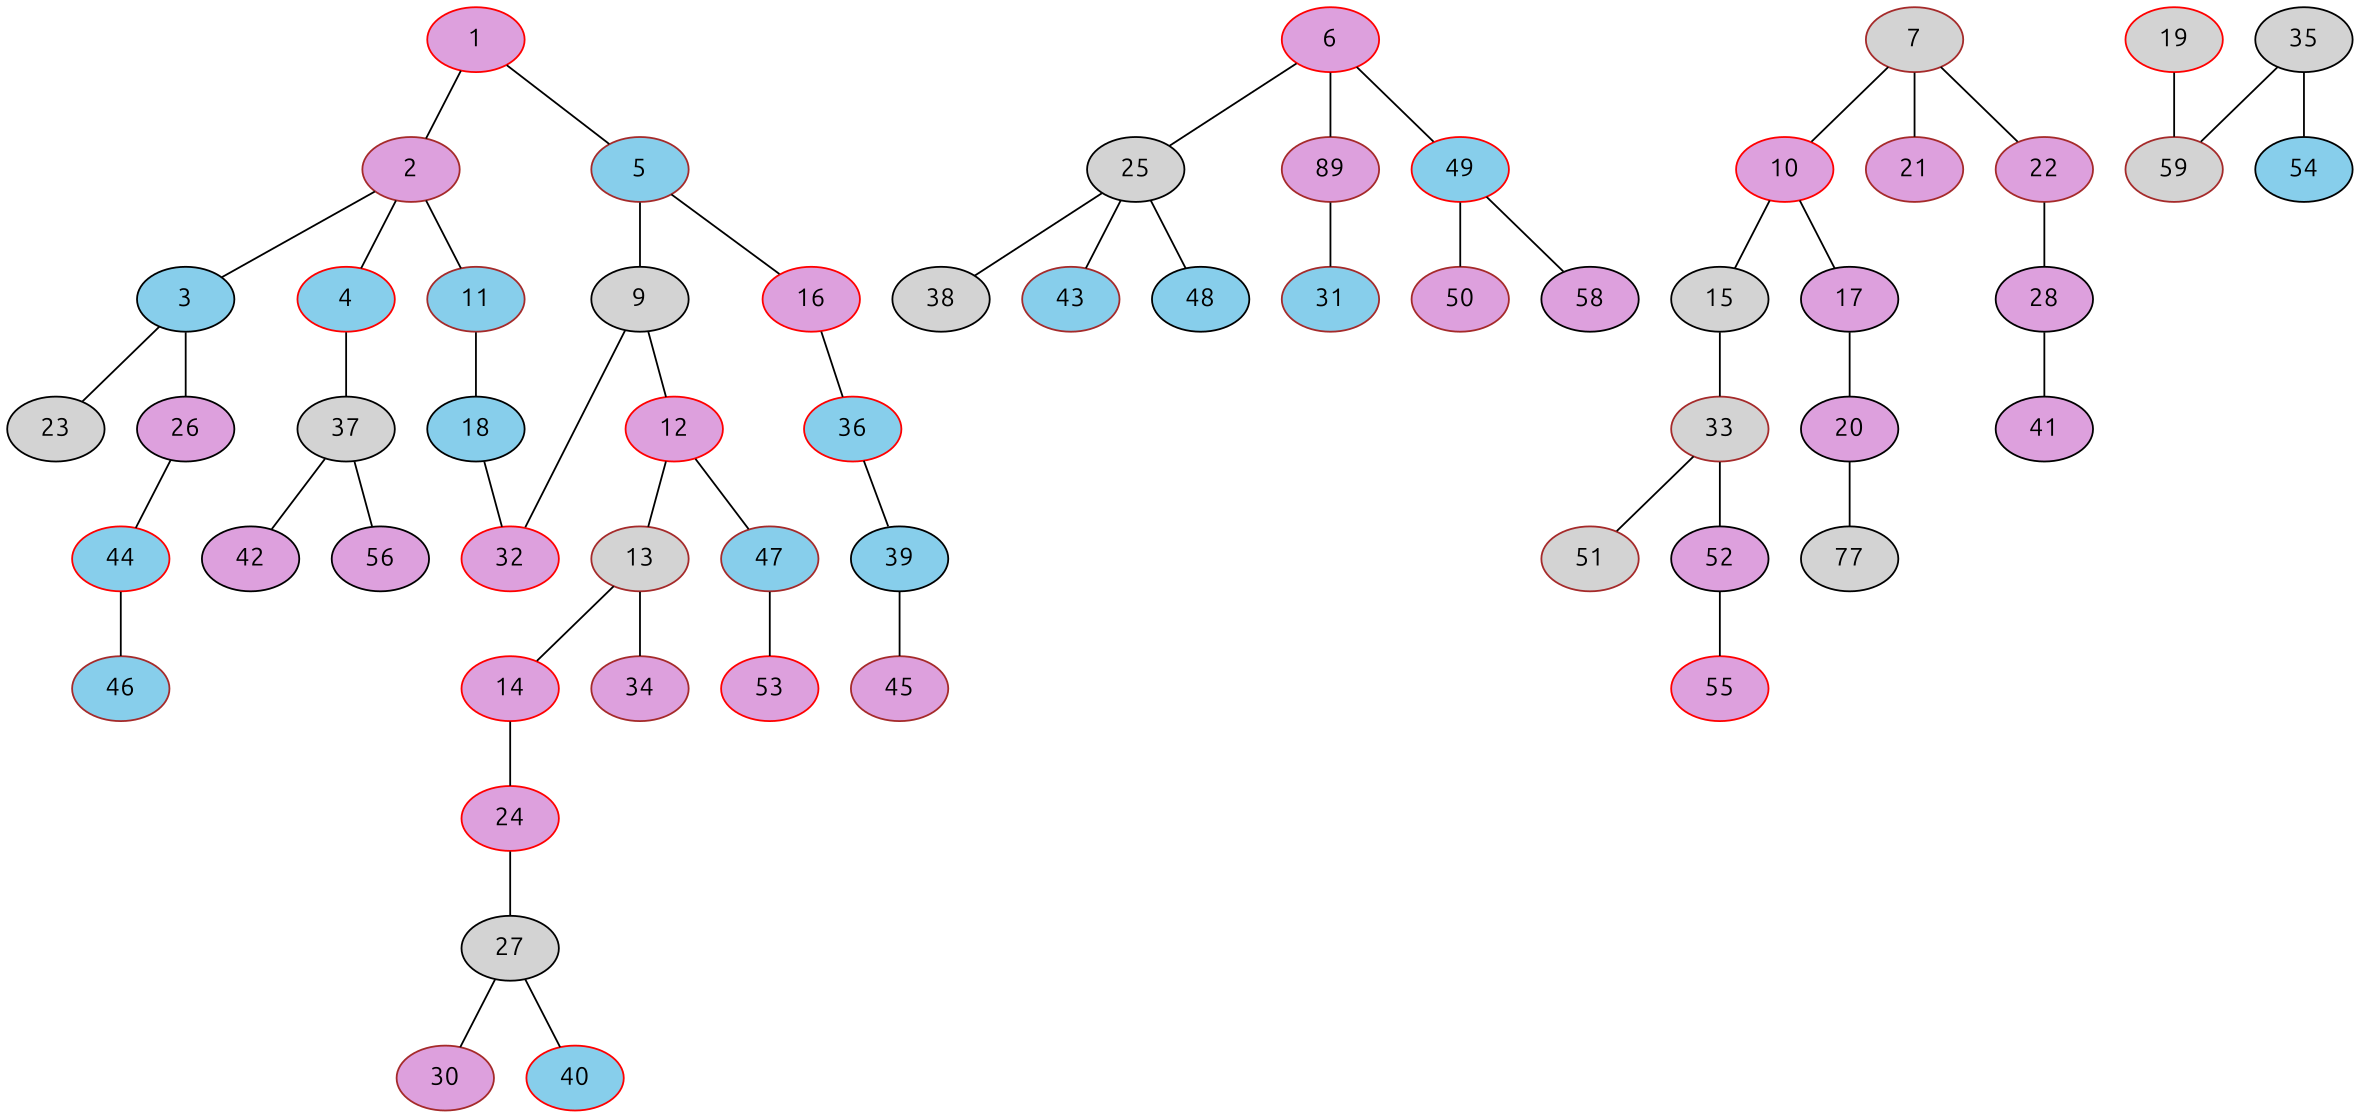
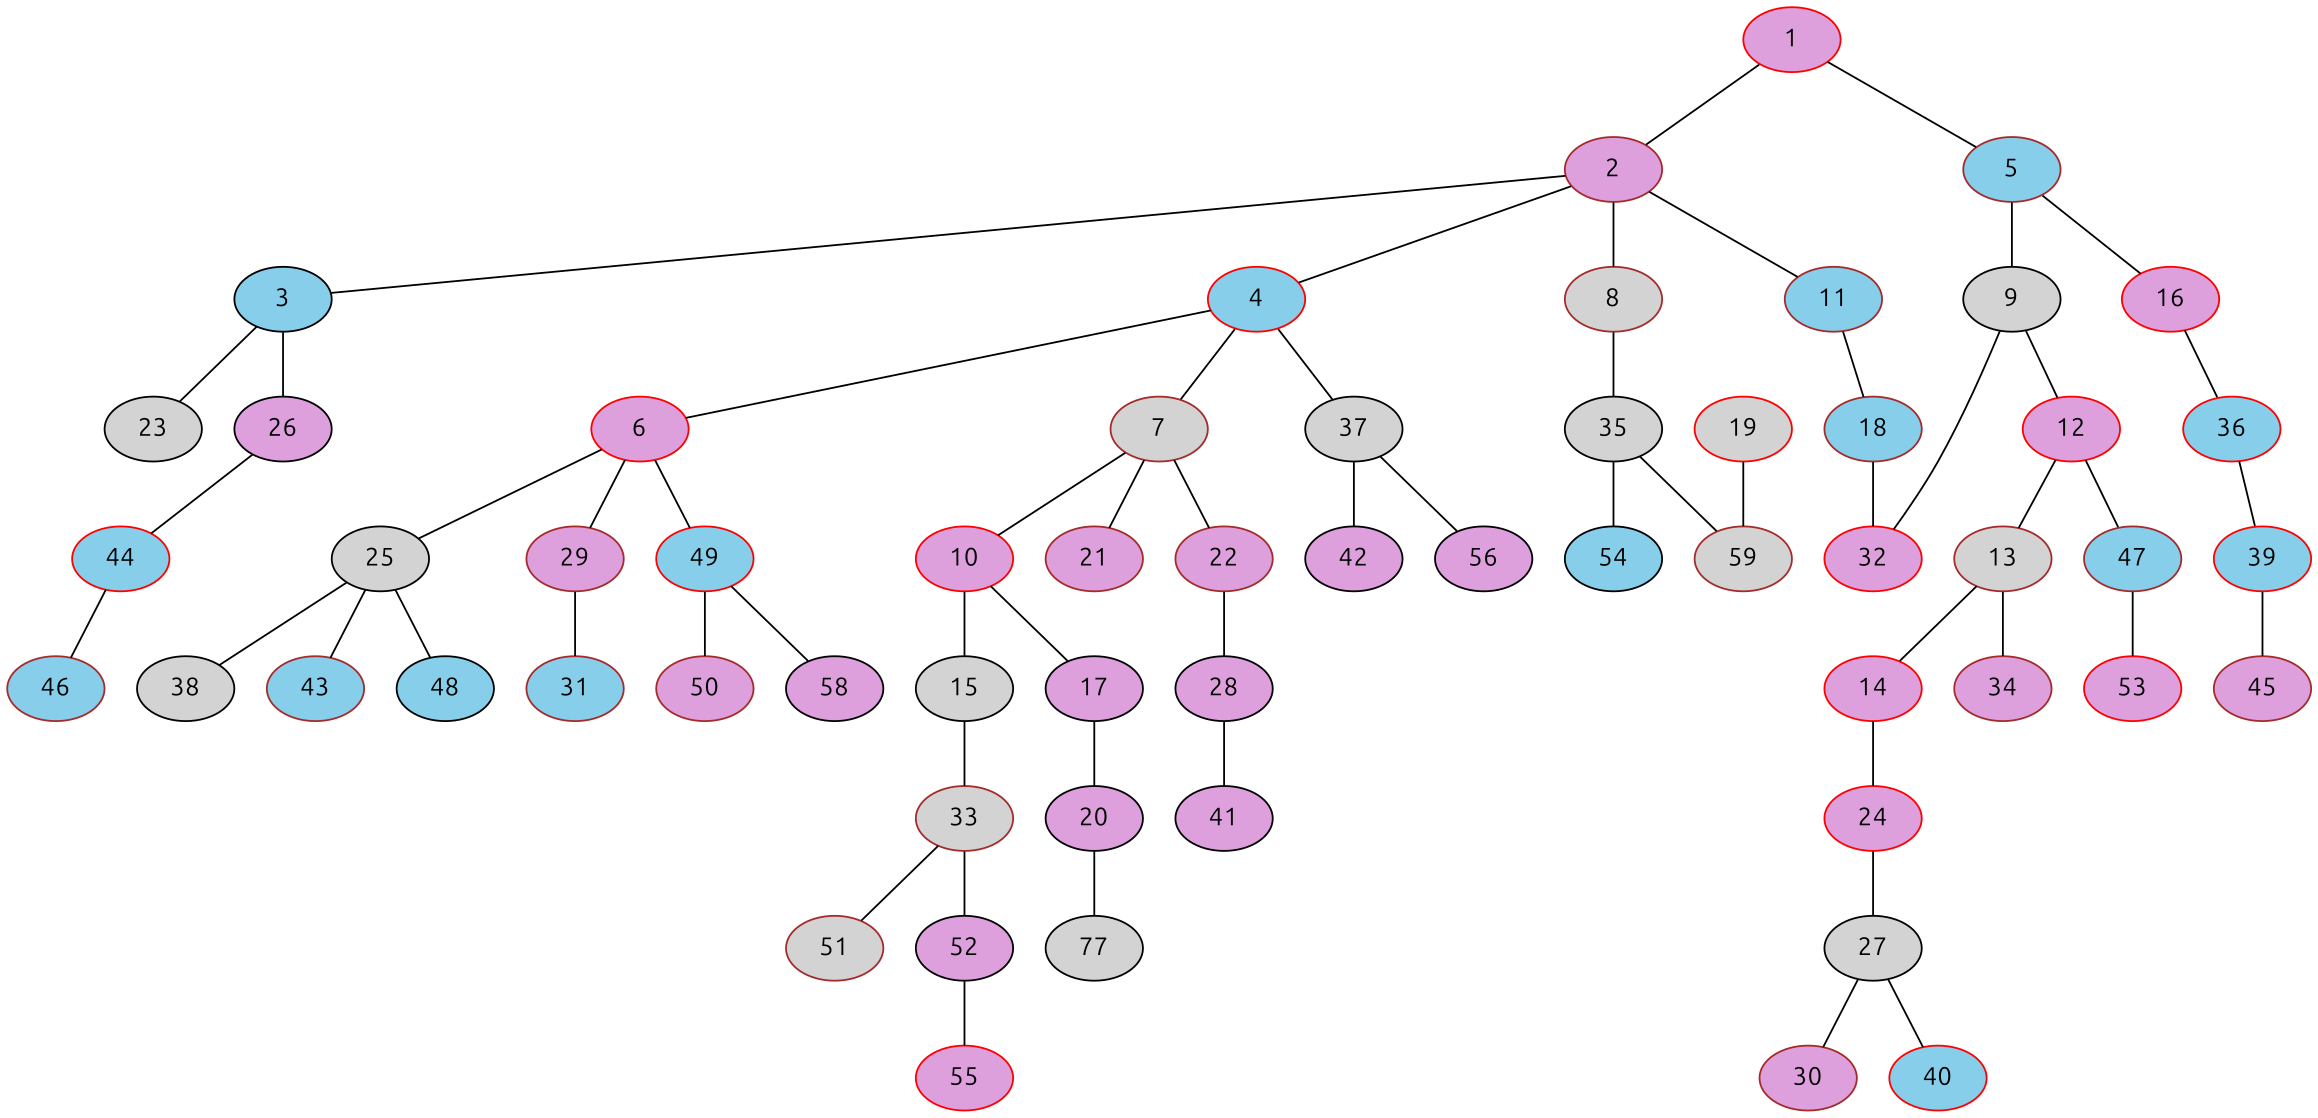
node "89": label "89" -> "29"
node "8": added
edge "4" -- "6": added
edge "4" -- "7": added
node "18": color black -> brown
node "39": color black -> red
